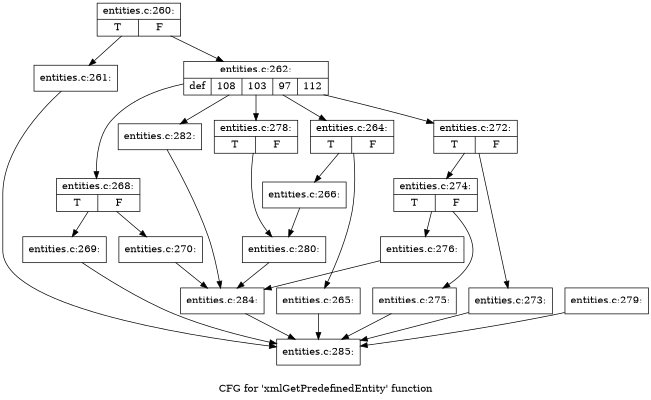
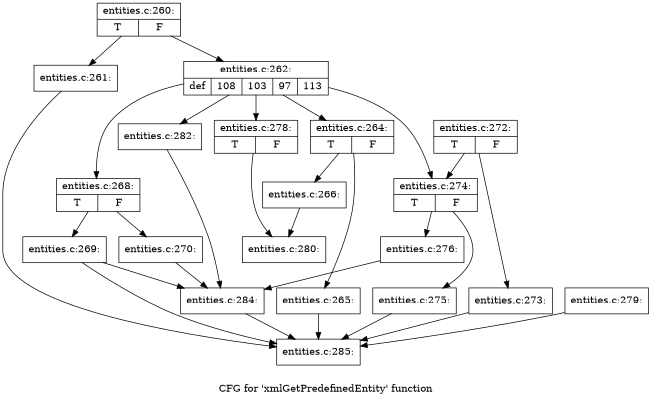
node "entities.c:262:": text "112" -> "113"
edge "entities.c:262:" -> "entities.c:272:": now "entities.c:262:" -> "entities.c:274:"
edge "entities.c:280:" -> "entities.c:284:": now "entities.c:269:" -> "entities.c:284:"
